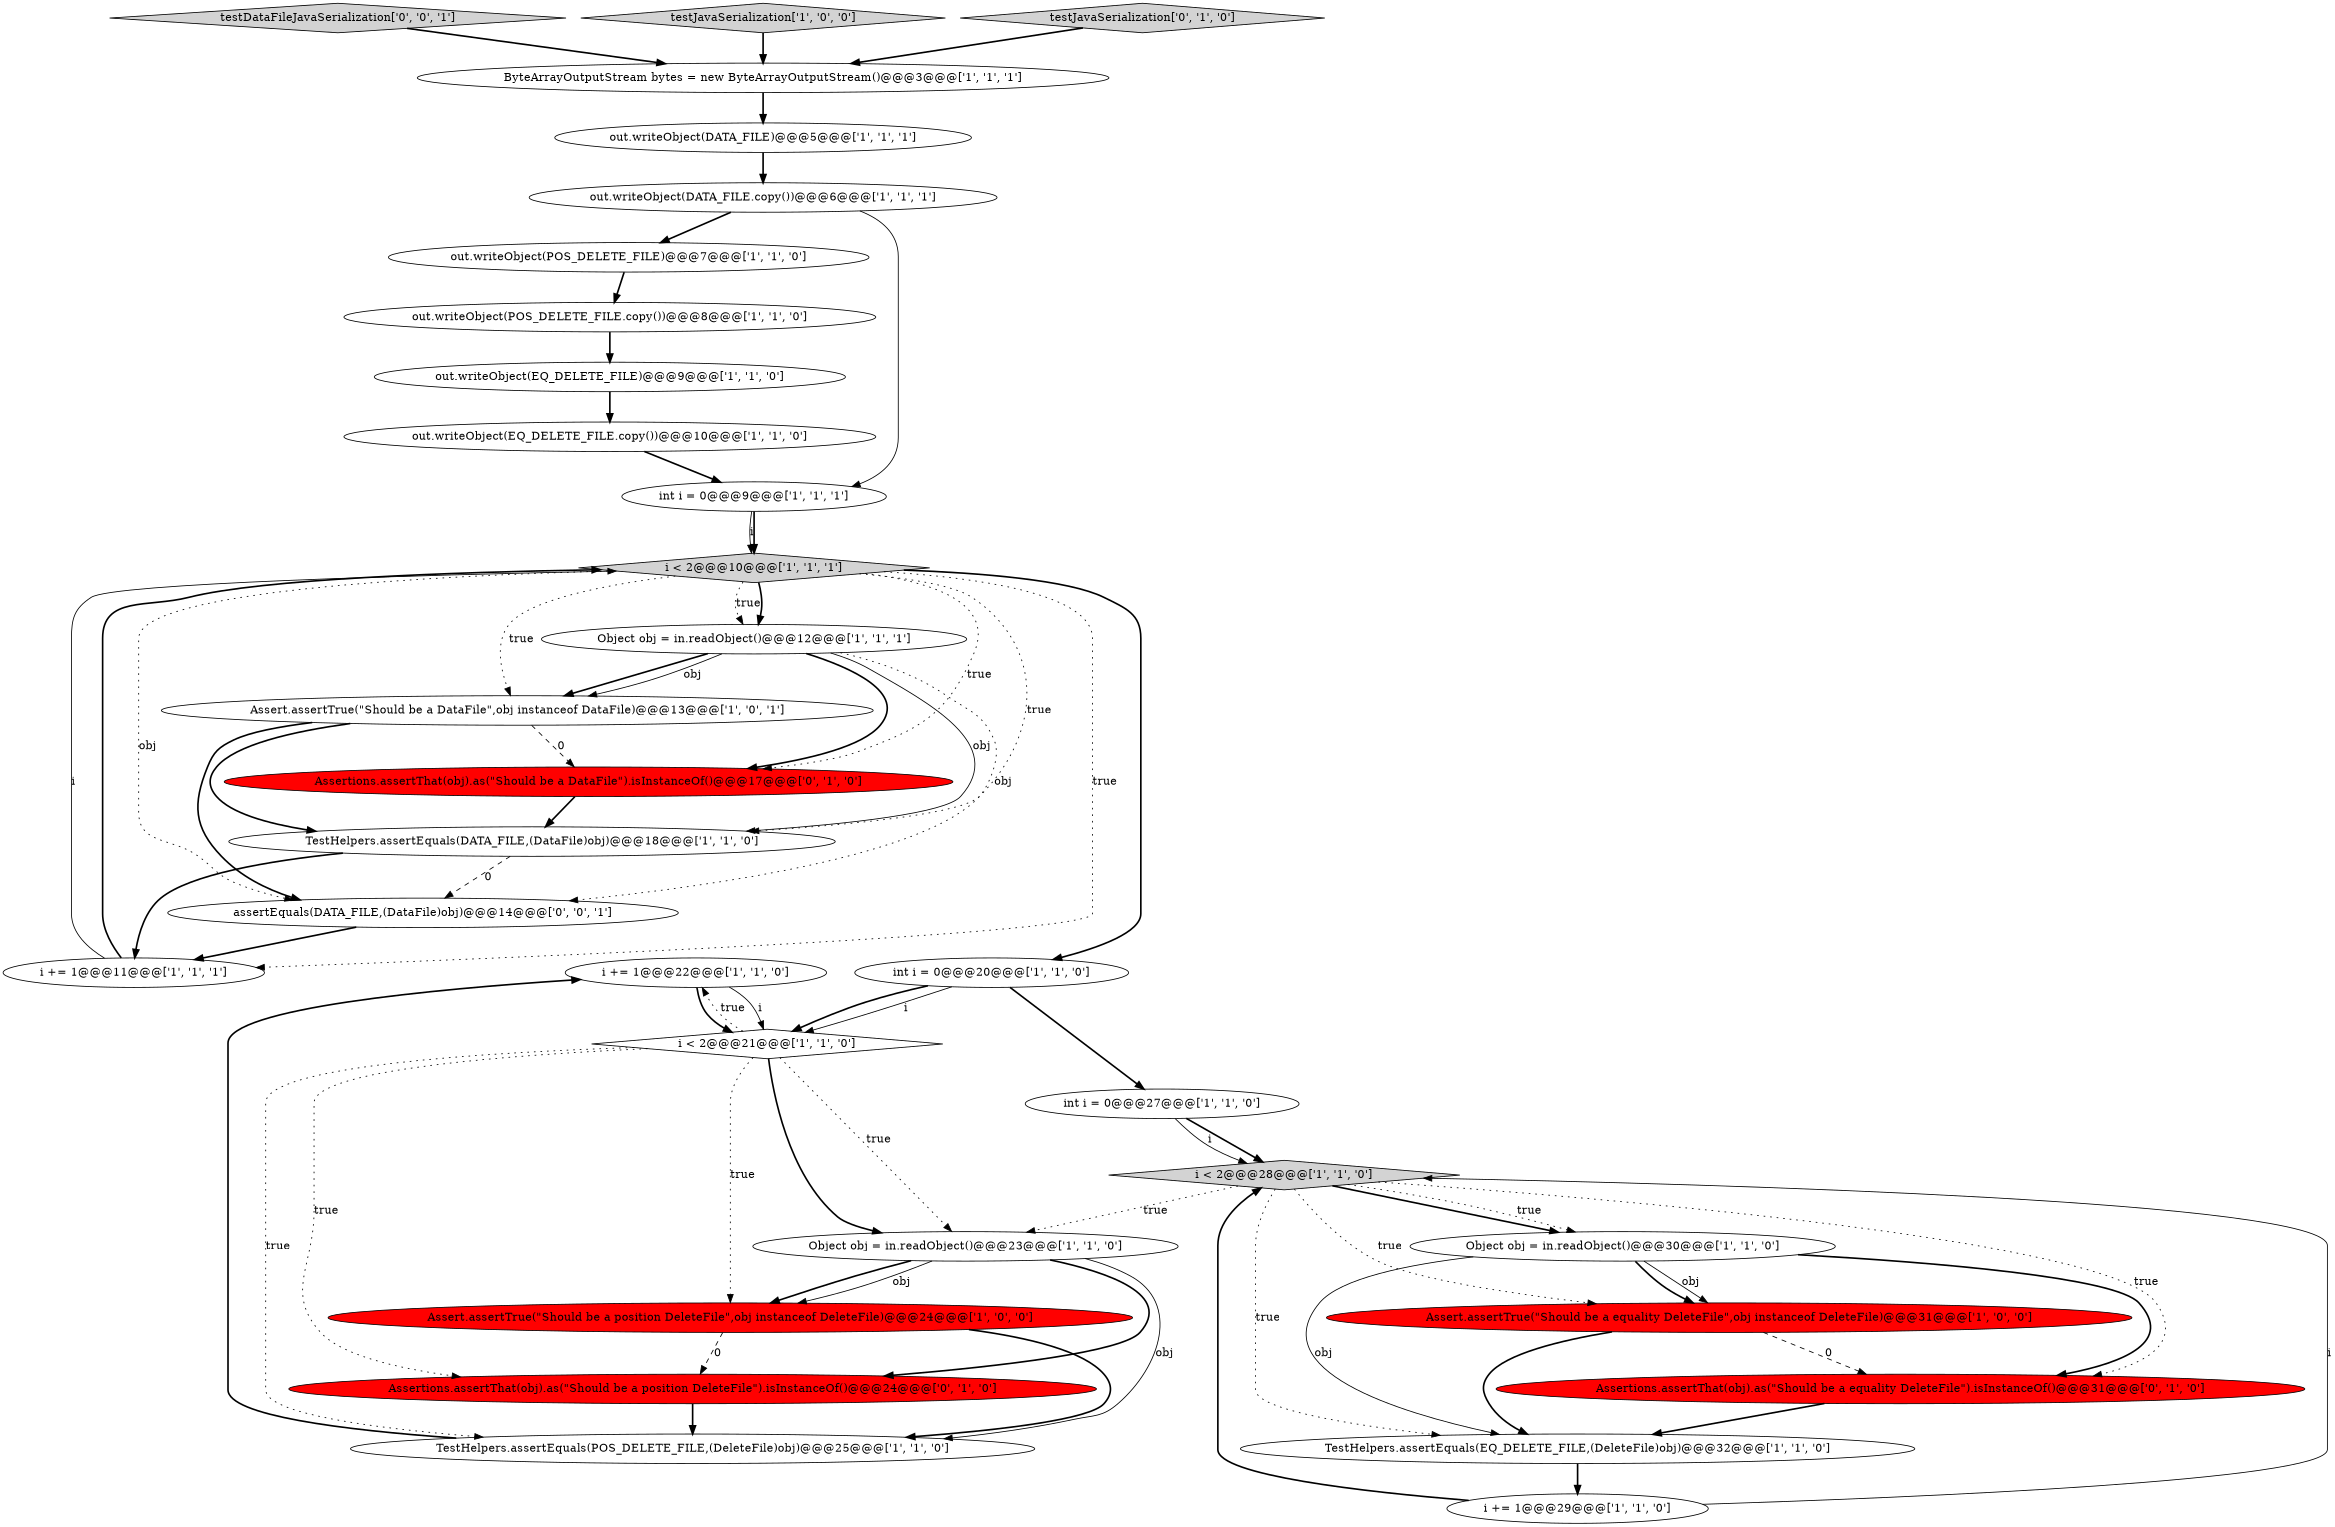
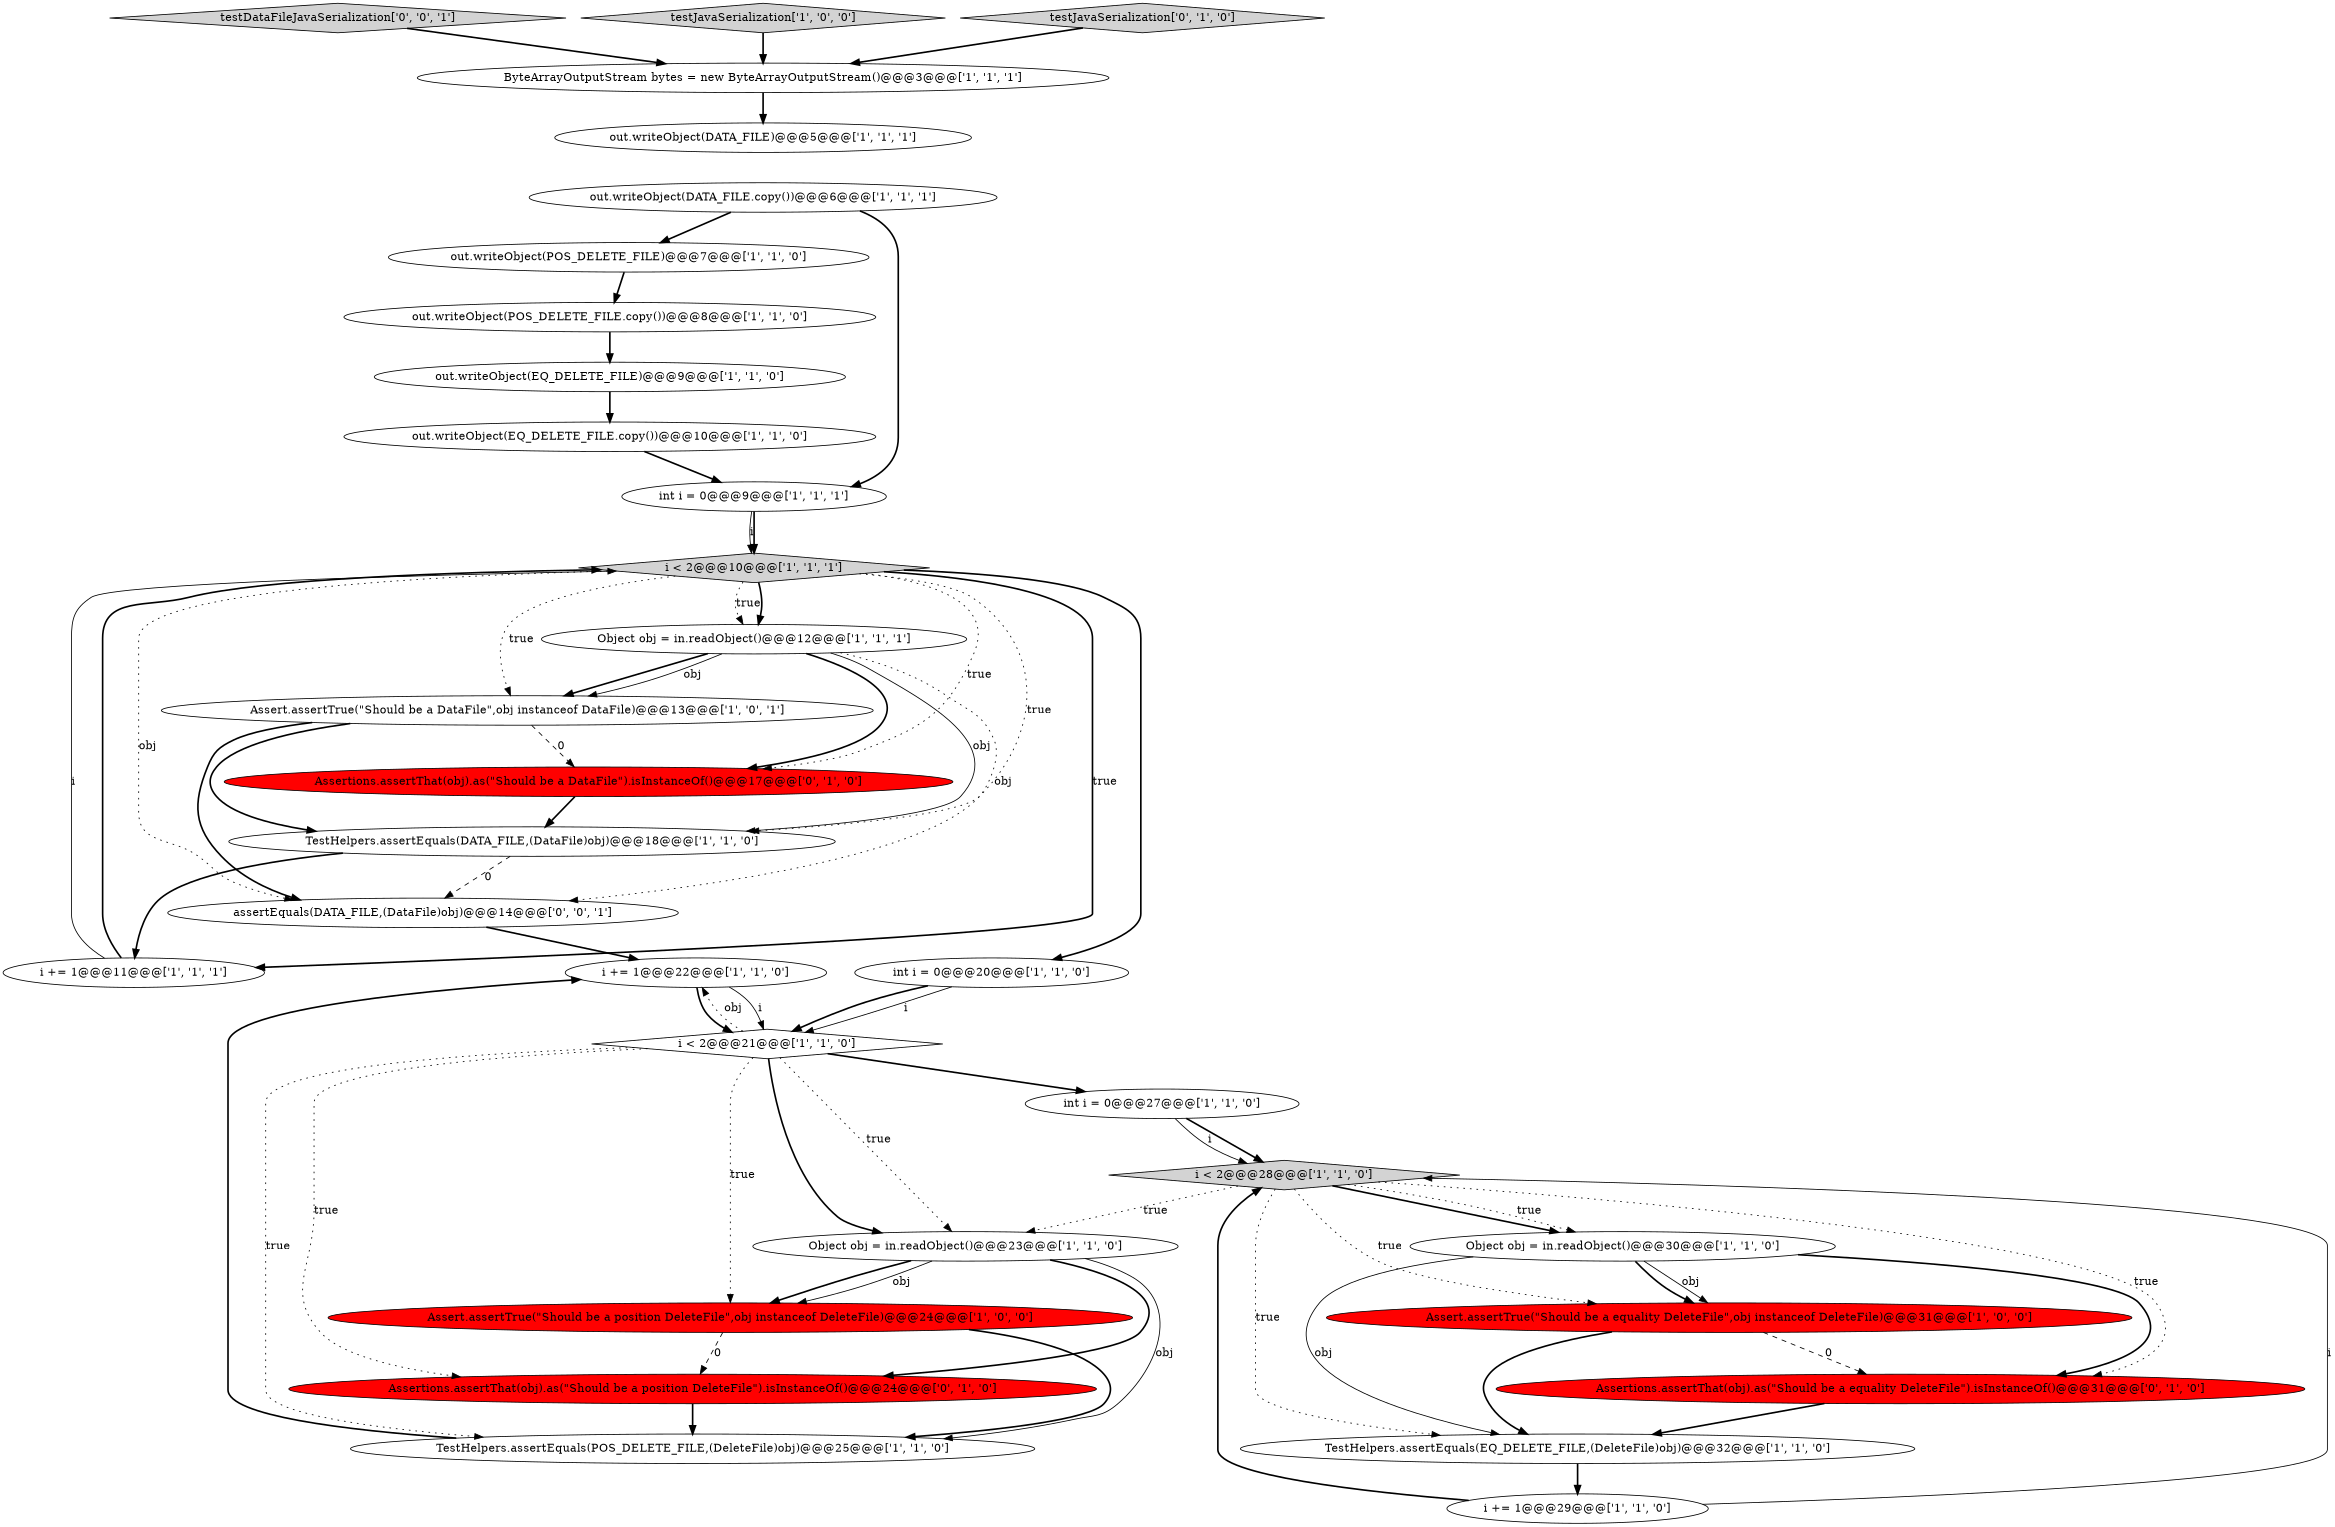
edge "out.writeObject(DATA_FILE)@@@5@@@['1', '1', '1']" -> "out.writeObject(DATA_FILE.copy())@@@6@@@['1', '1', '1']": removed
edge "out.writeObject(DATA_FILE.copy())@@@6@@@['1', '1', '1']" -> "int i = 0@@@9@@@['1', '1', '1']": style solid -> bold
edge "i < 2@@@10@@@['1', '1', '1']" -> "i += 1@@@11@@@['1', '1', '1']": style dotted -> bold
edge "assertEquals(DATA_FILE,(DataFile)obj)@@@14@@@['0', '0', '1']" -> "i += 1@@@11@@@['1', '1', '1']": now "assertEquals(DATA_FILE,(DataFile)obj)@@@14@@@['0', '0', '1']" -> "i += 1@@@22@@@['1', '1', '0']"
edge "i < 2@@@21@@@['1', '1', '0']" -> "i += 1@@@22@@@['1', '1', '0']": label "true" -> "obj"
edge "int i = 0@@@20@@@['1', '1', '0']" -> "int i = 0@@@27@@@['1', '1', '0']": now "i < 2@@@21@@@['1', '1', '0']" -> "int i = 0@@@27@@@['1', '1', '0']"
